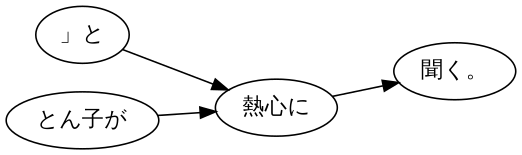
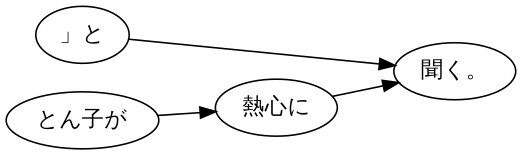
edge "」と" -> "熱心に": now "」と" -> "聞く。"
